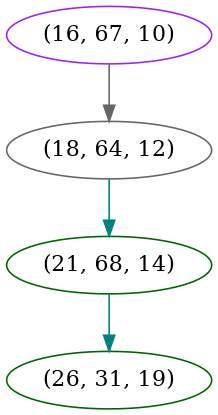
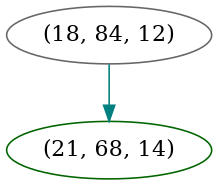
node "(16, 67, 10)": removed
node "(18, 64, 12)": label "(18, 64, 12)" -> "(18, 84, 12)"
node "(26, 31, 19)": removed
